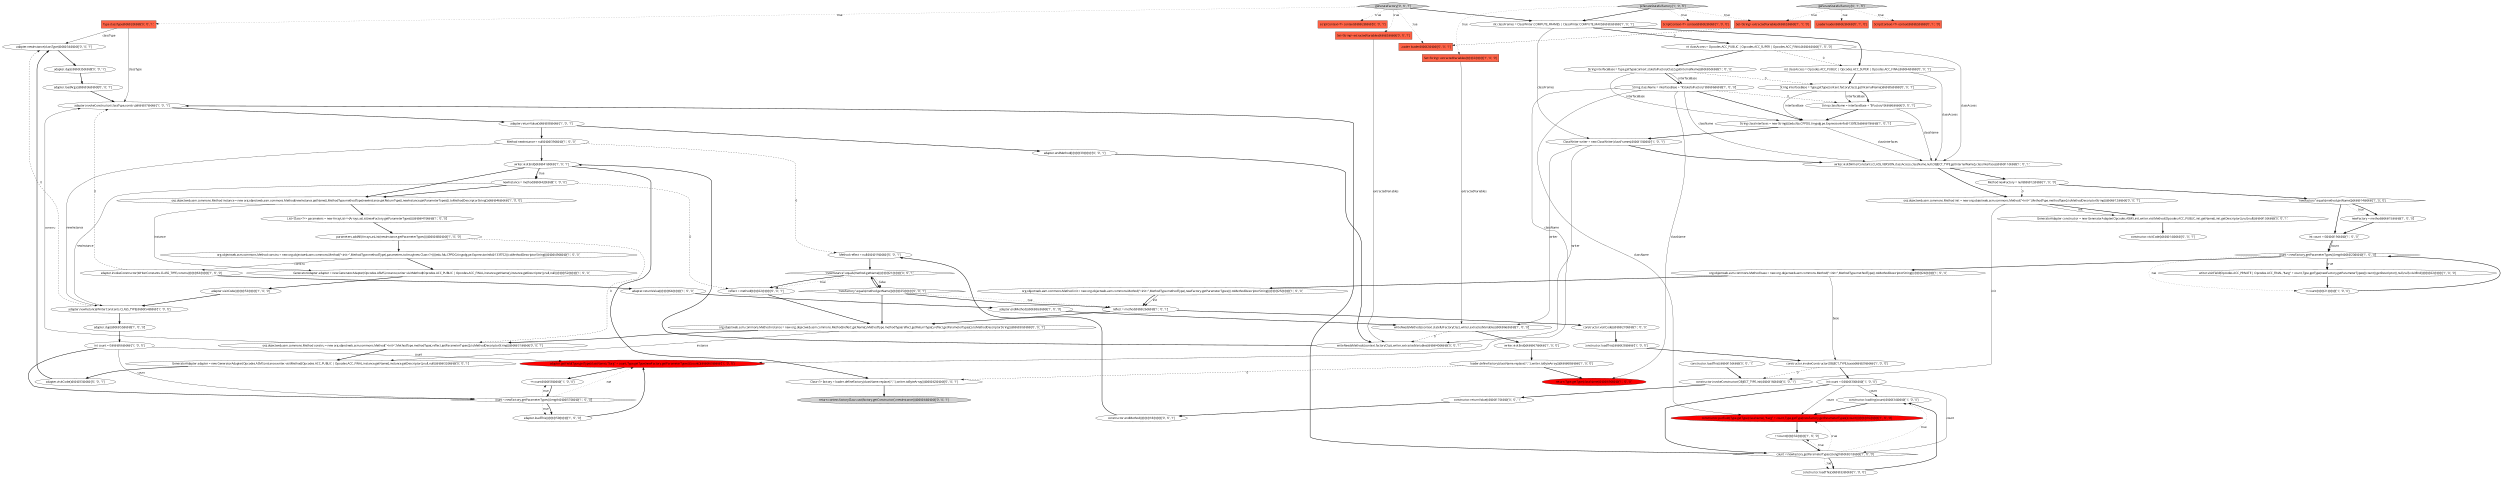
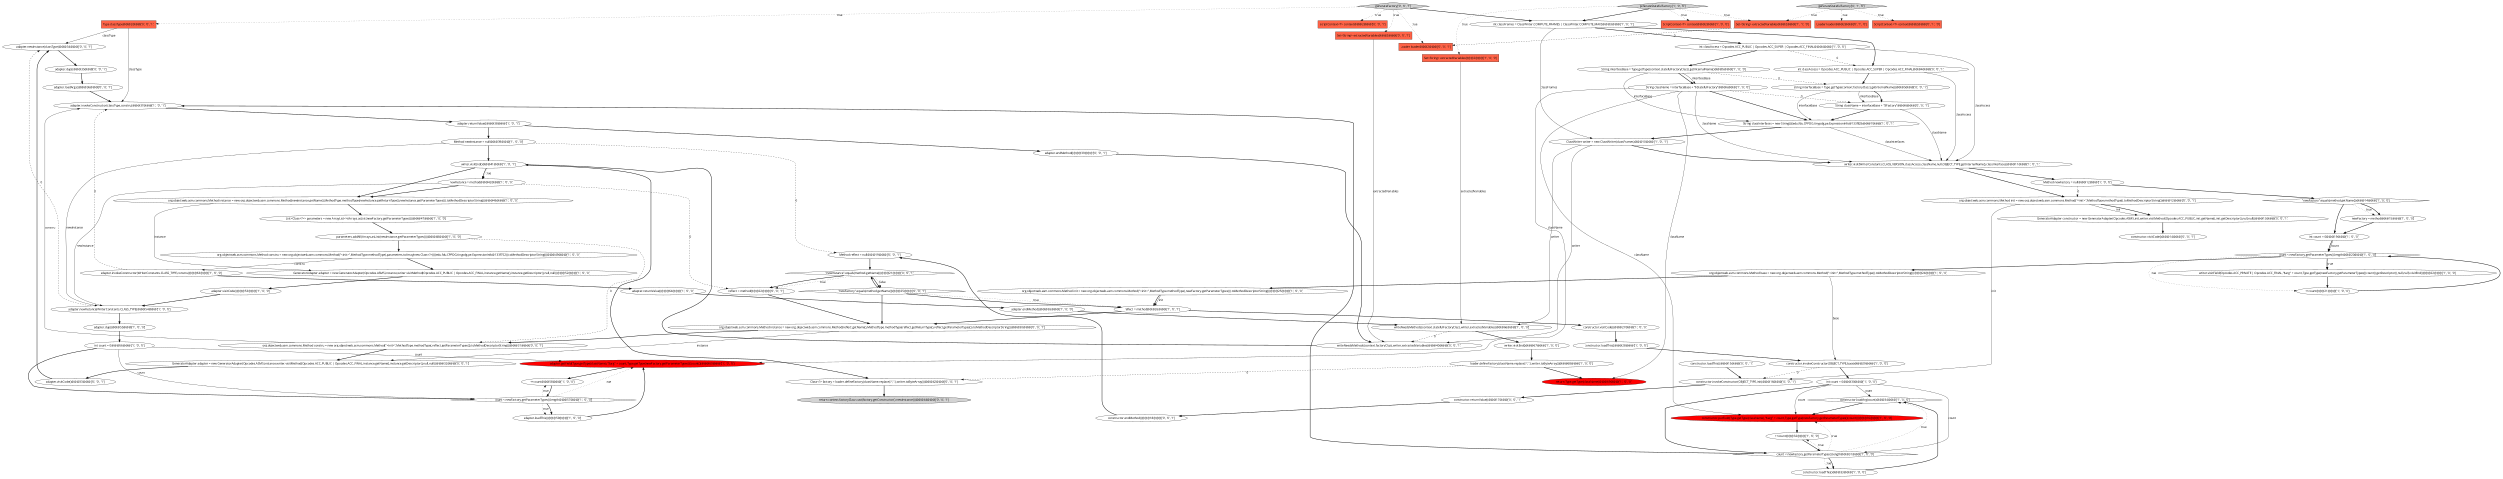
node "constructor.loadArg(count)@@@34@@@['1', '0', '0']": shape ellipse -> diamond
